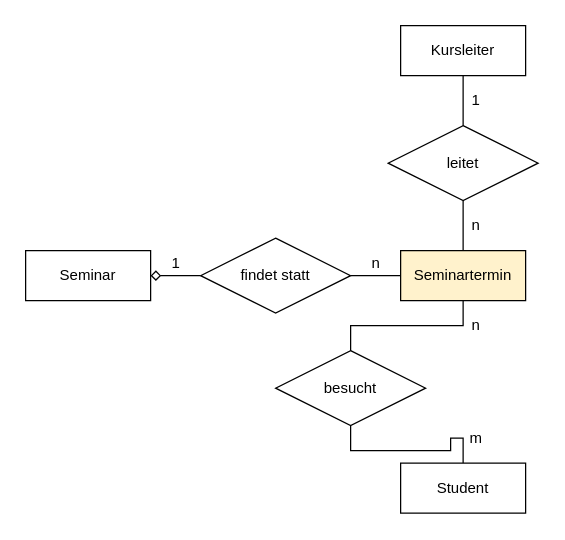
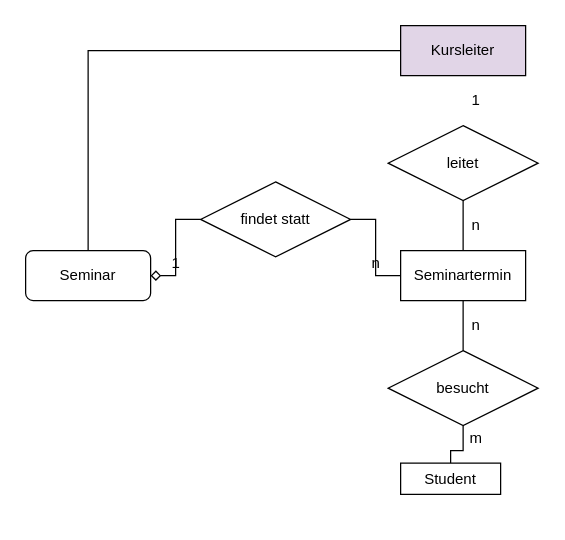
node "Kursleiter": fillcolor #ffffff -> #e1d5e7
edge "Kursleiter" -- "leitet": now "Kursleiter" -- "Seminar"
node "Seminar": shape rectangle -> rounded rectangle
node "findet statt": moved (276, 276) -> (276, 219)
node "Seminartermin": fillcolor #fff2cc -> #ffffff
node "besucht": moved (351, 388) -> (463, 388)
node "Student": size 125x50 -> 100x31
